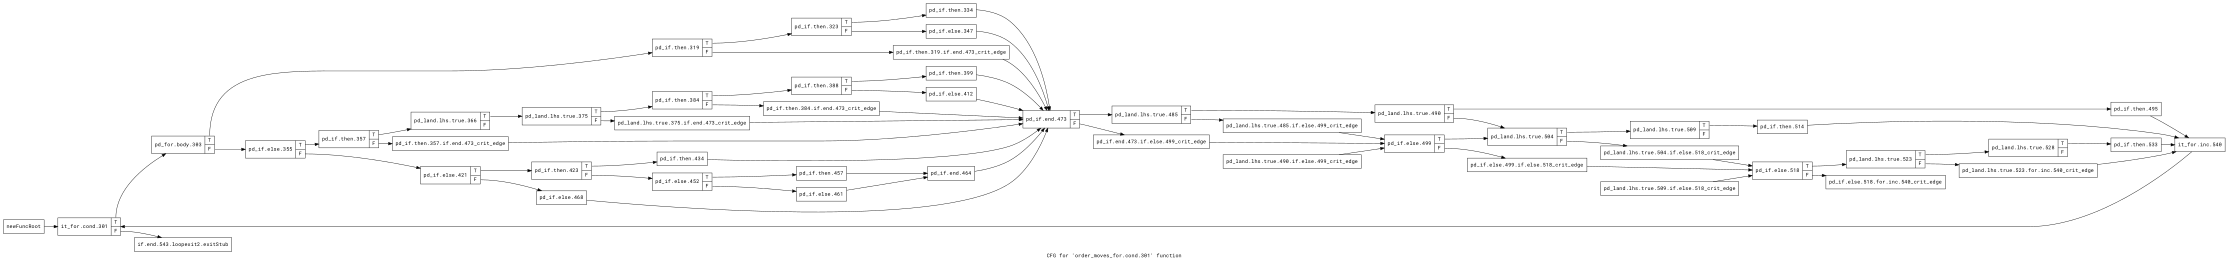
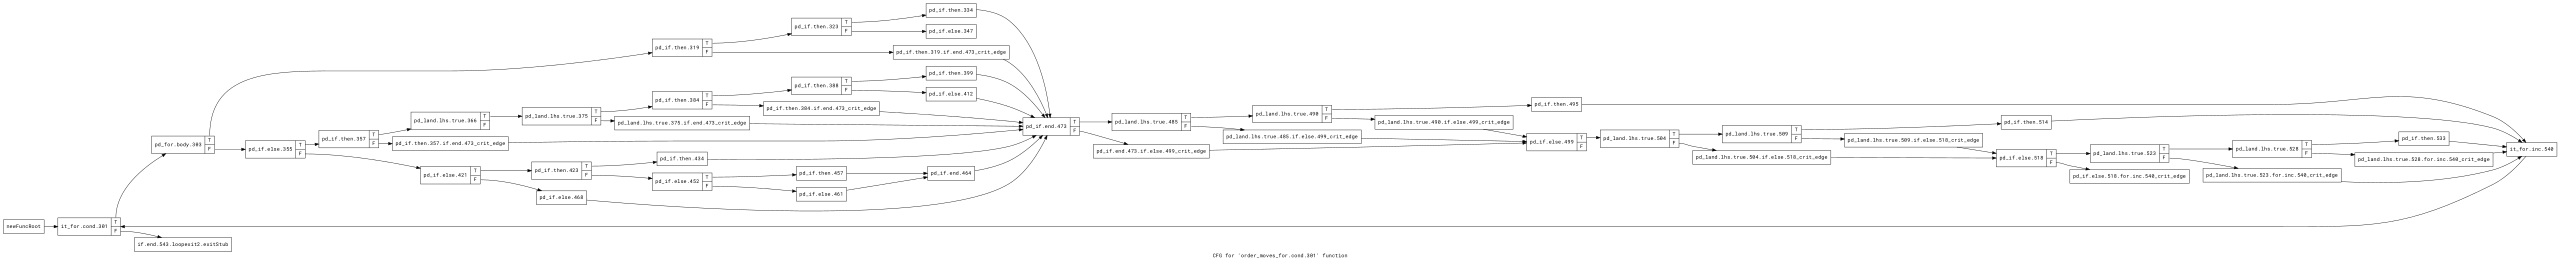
edge "pd_if.else.347" -> "pd_if.end.473": removed
edge "pd_land.lhs.true.490" -> "pd_land.lhs.true.504": now "pd_land.lhs.true.490" -> "pd_land.lhs.true.490.if.else.499_crit_edge"
edge "pd_land.lhs.true.509" -> "pd_land.lhs.true.509.if.else.518_crit_edge": added
node "pd_land.lhs.true.528.for.inc.540_crit_edge": added
node "pd_if.else.499.if.else.518_crit_edge": removed
